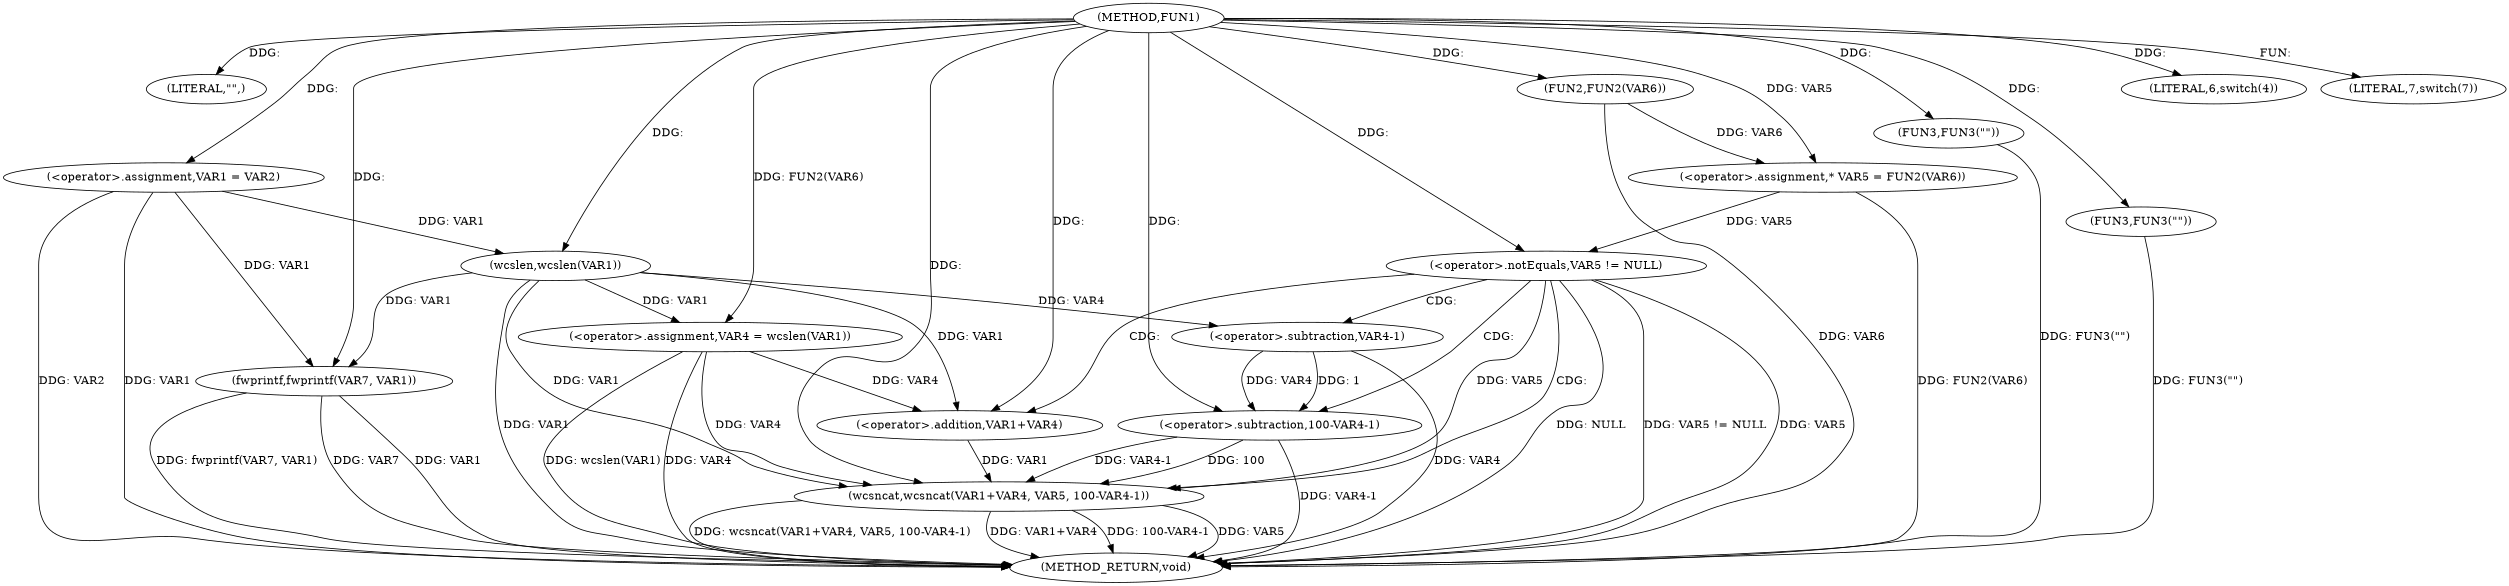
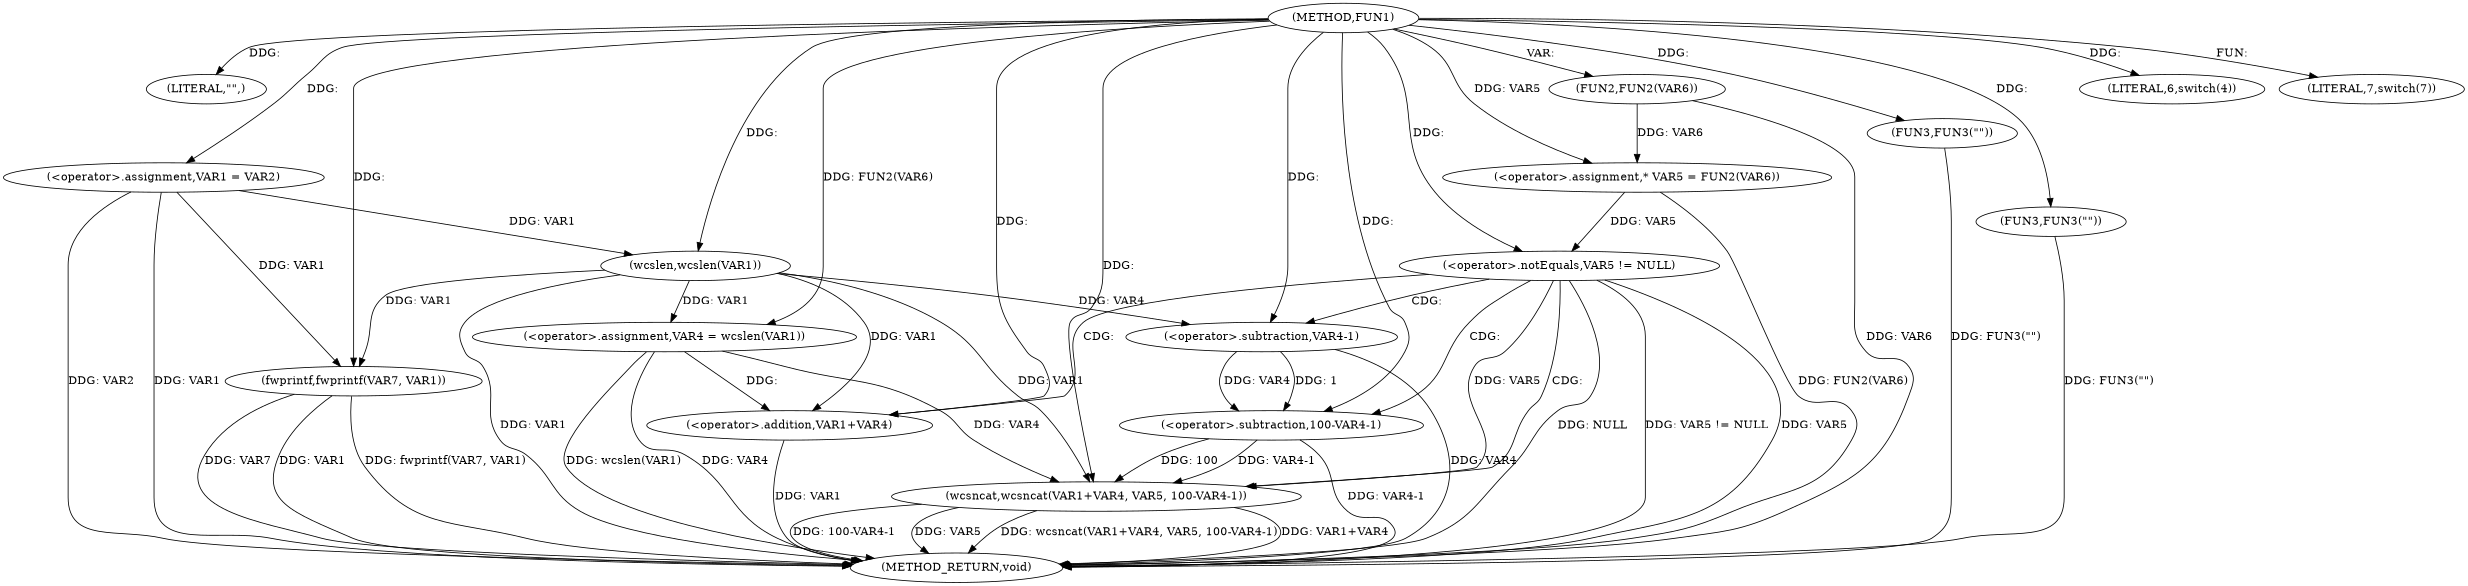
edge "(METHOD,FUN1)" -> "(FUN2,FUN2(VAR6))": label "DDG: " -> "VAR: "
edge "(METHOD,FUN1)" -> "(<operator>.subtraction,VAR4-1)": added, label "DDG:"
edge "(<operator>.assignment,VAR4 = wcslen(VAR1))" -> "(<operator>.addition,VAR1+VAR4)": label "DDG: VAR4" -> "DDG: "
edge "(<operator>.addition,VAR1+VAR4)" -> "(wcsncat,wcsncat(VAR1+VAR4, VAR5, 100-VAR4-1))": now "(<operator>.addition,VAR1+VAR4)" -> "(METHOD_RETURN,void)"
